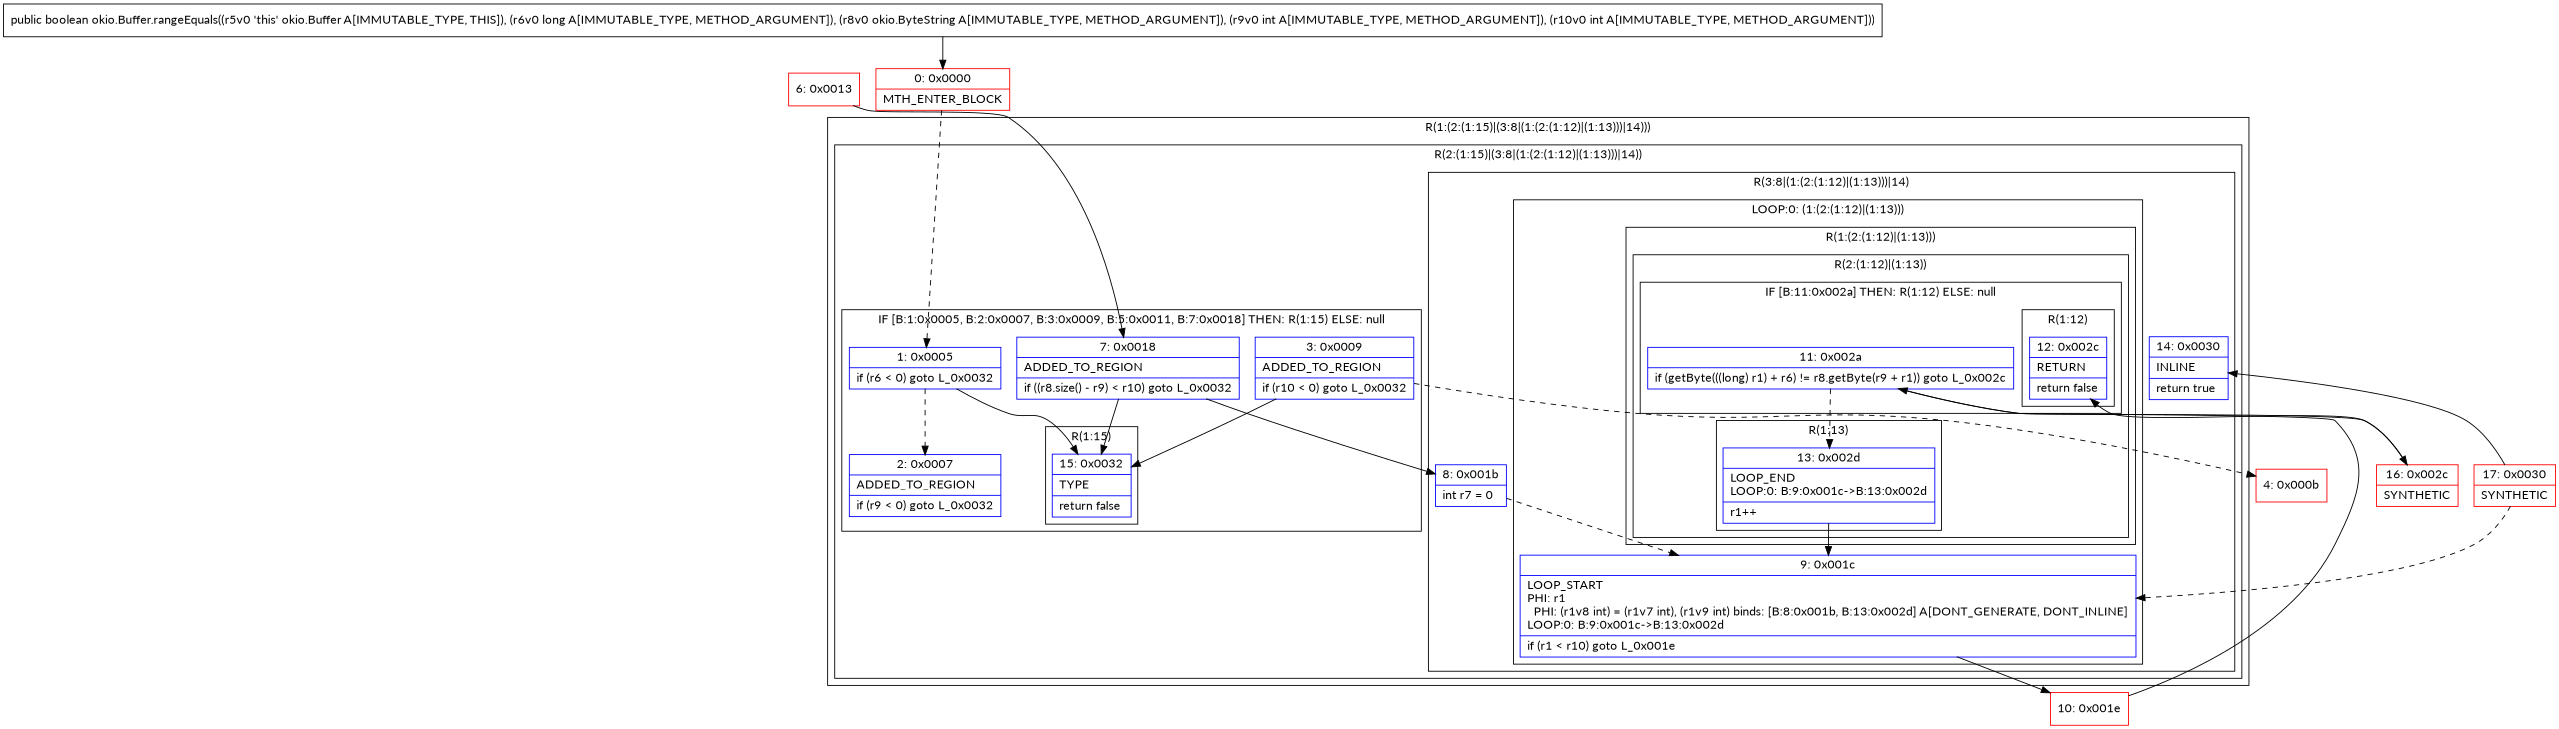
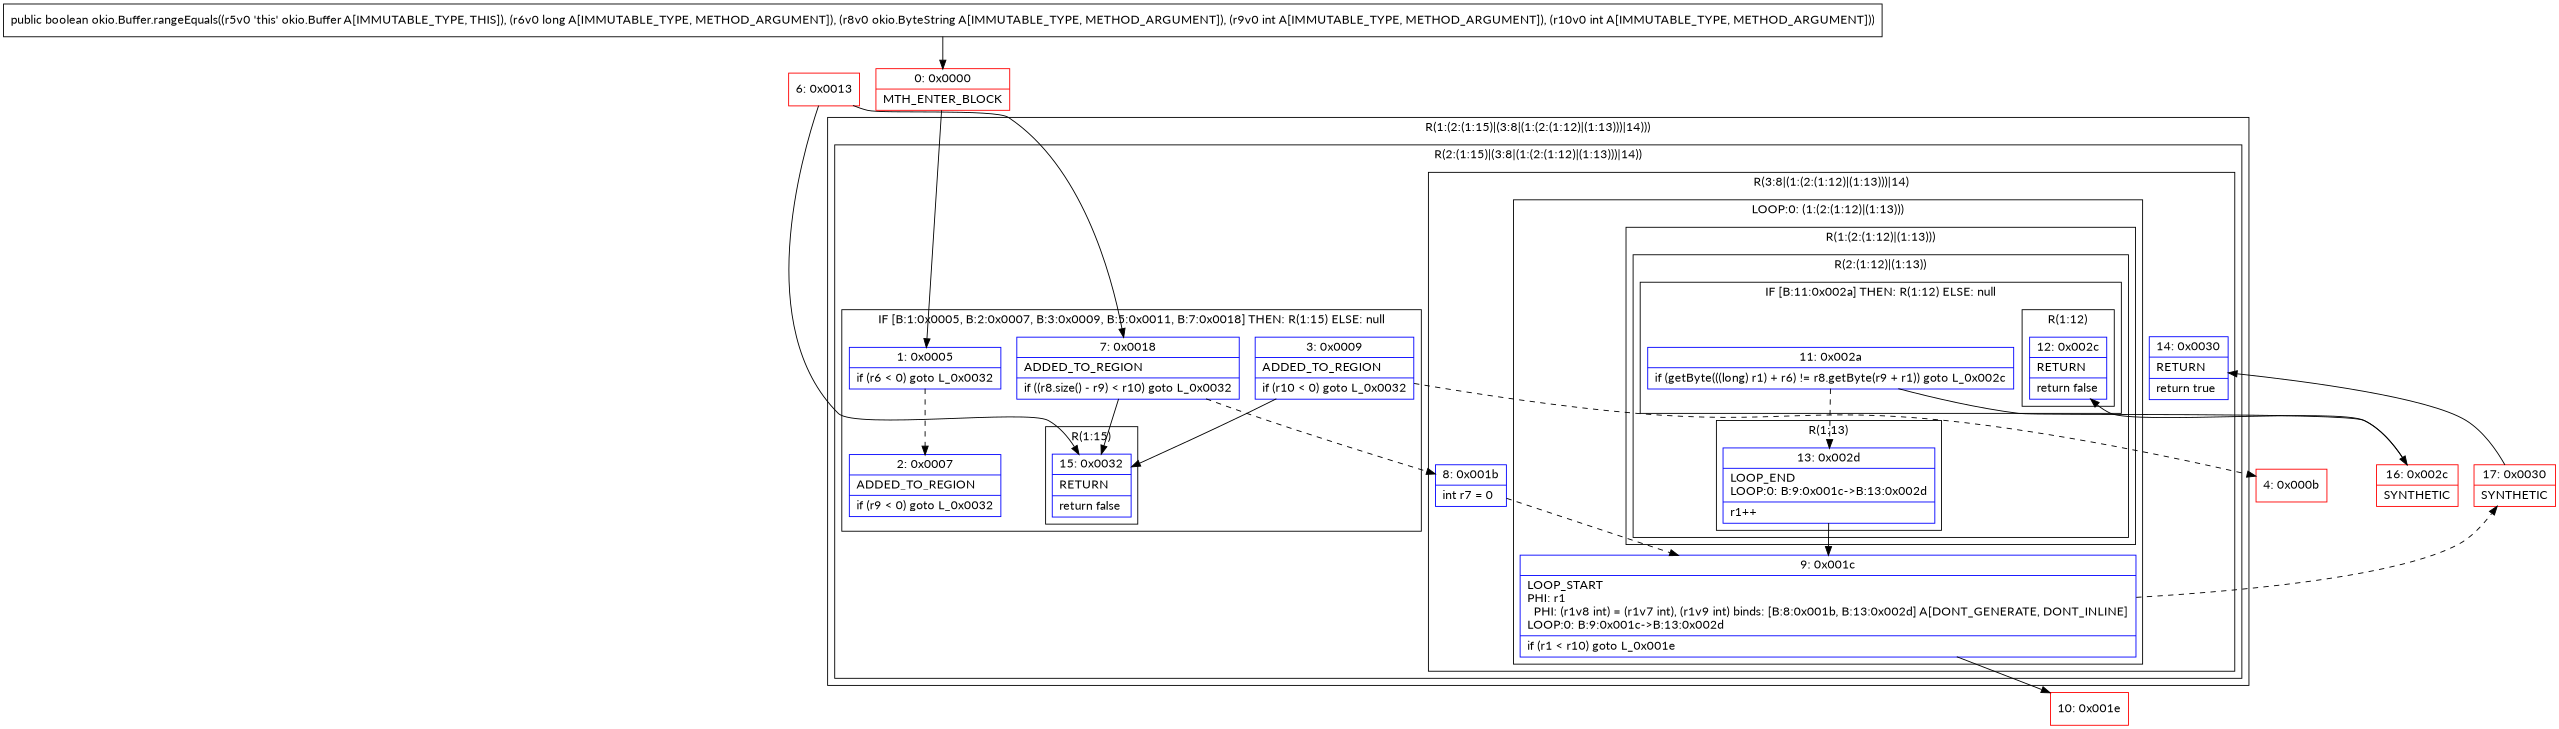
edge "0: 0x0000" -> "1: 0x0005": style dashed -> solid
node "14: 0x0030": text "INLINE" -> "RETURN"
edge "1: 0x0005" -> "15: 0x0032": now "6: 0x0013" -> "15: 0x0032"
edge "10: 0x001e" -> "11: 0x002a": removed
edge "7: 0x0018" -> "8: 0x001b": style solid -> dashed
node "15: 0x0032": text "TYPE" -> "RETURN"
edge "17: 0x0030" -> "9: 0x001c": reversed
